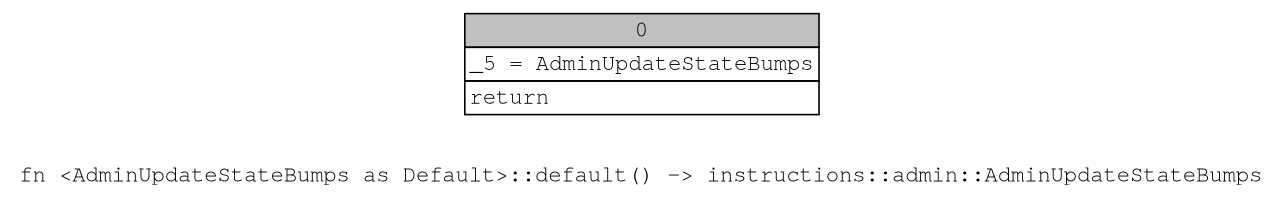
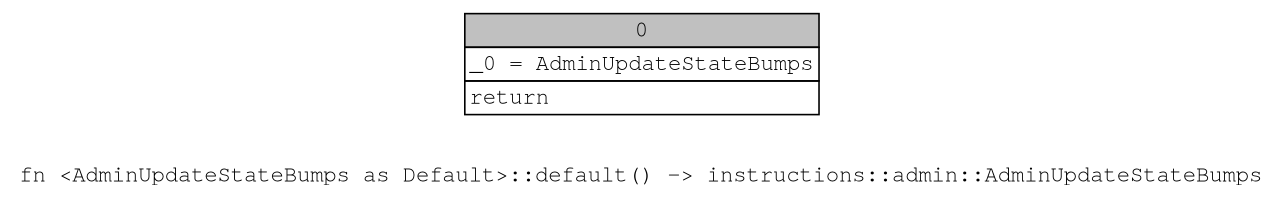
node "0": text "_5 = AdminUpdateStateBumps" -> "_0 = AdminUpdateStateBumps"
